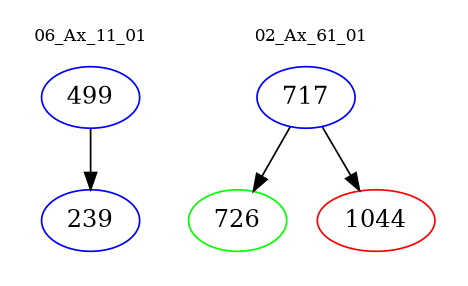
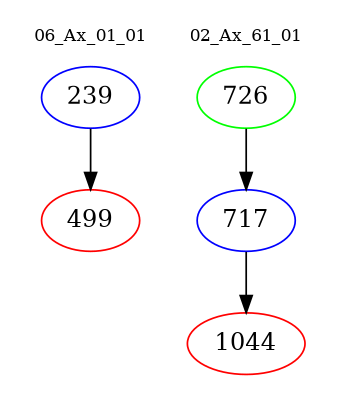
cluster "06_Ax_11_01": label "06_Ax_11_01" -> "06_Ax_01_01"
node "499": color blue -> red
edge "499" -> "239": reversed
edge "717" -> "726": reversed
